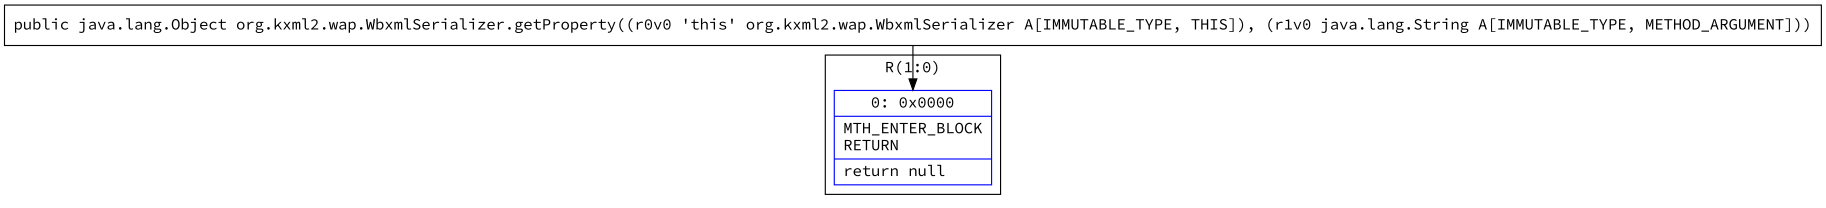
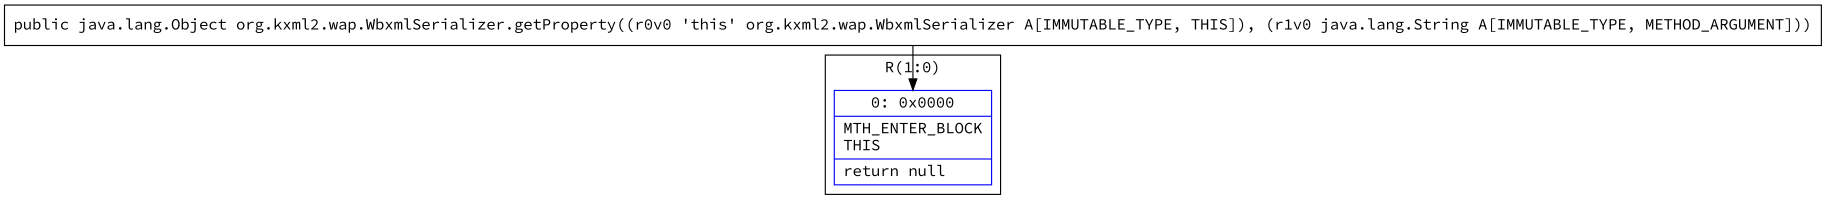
node "0: 0x0000": text "RETURN" -> "THIS"
